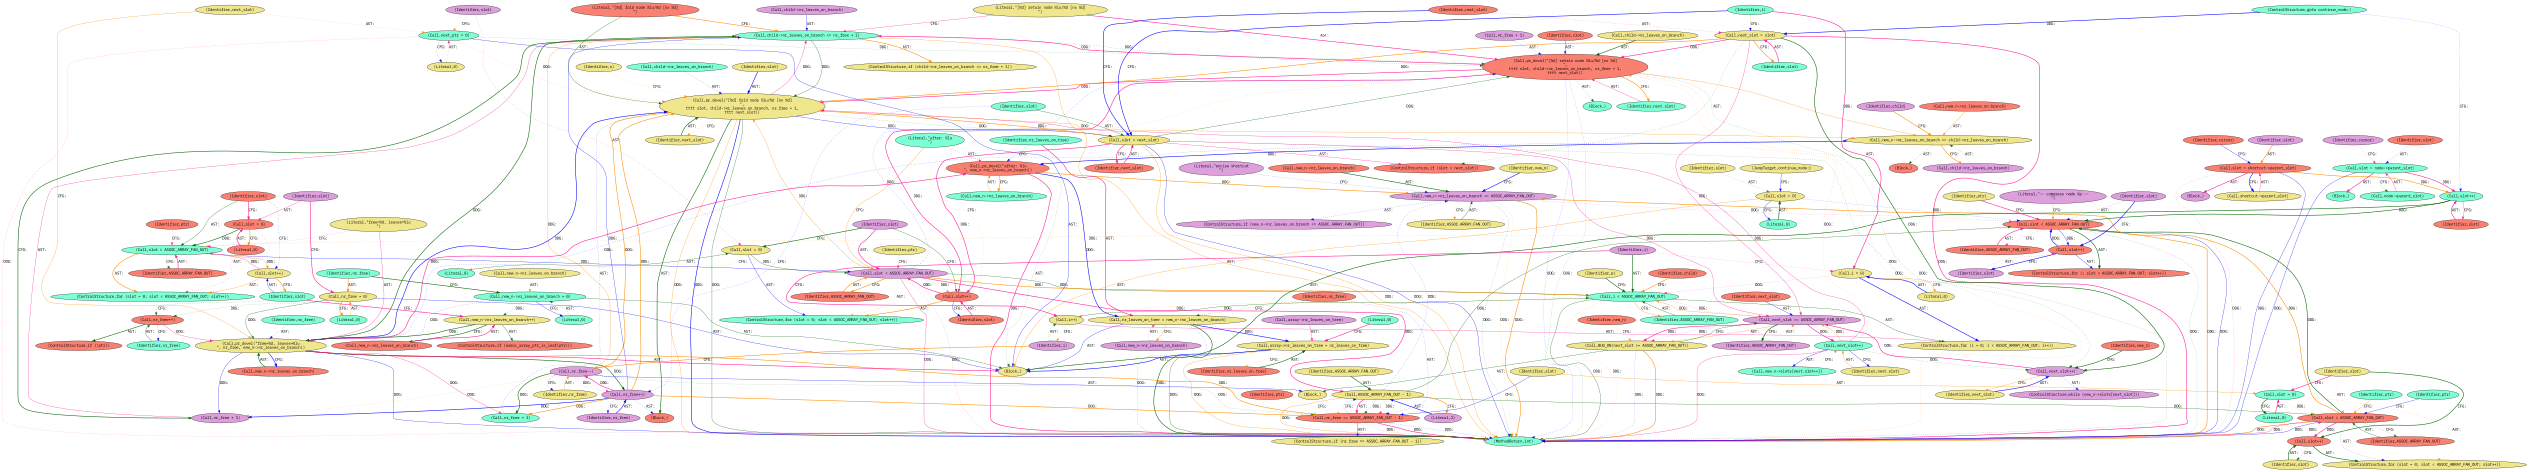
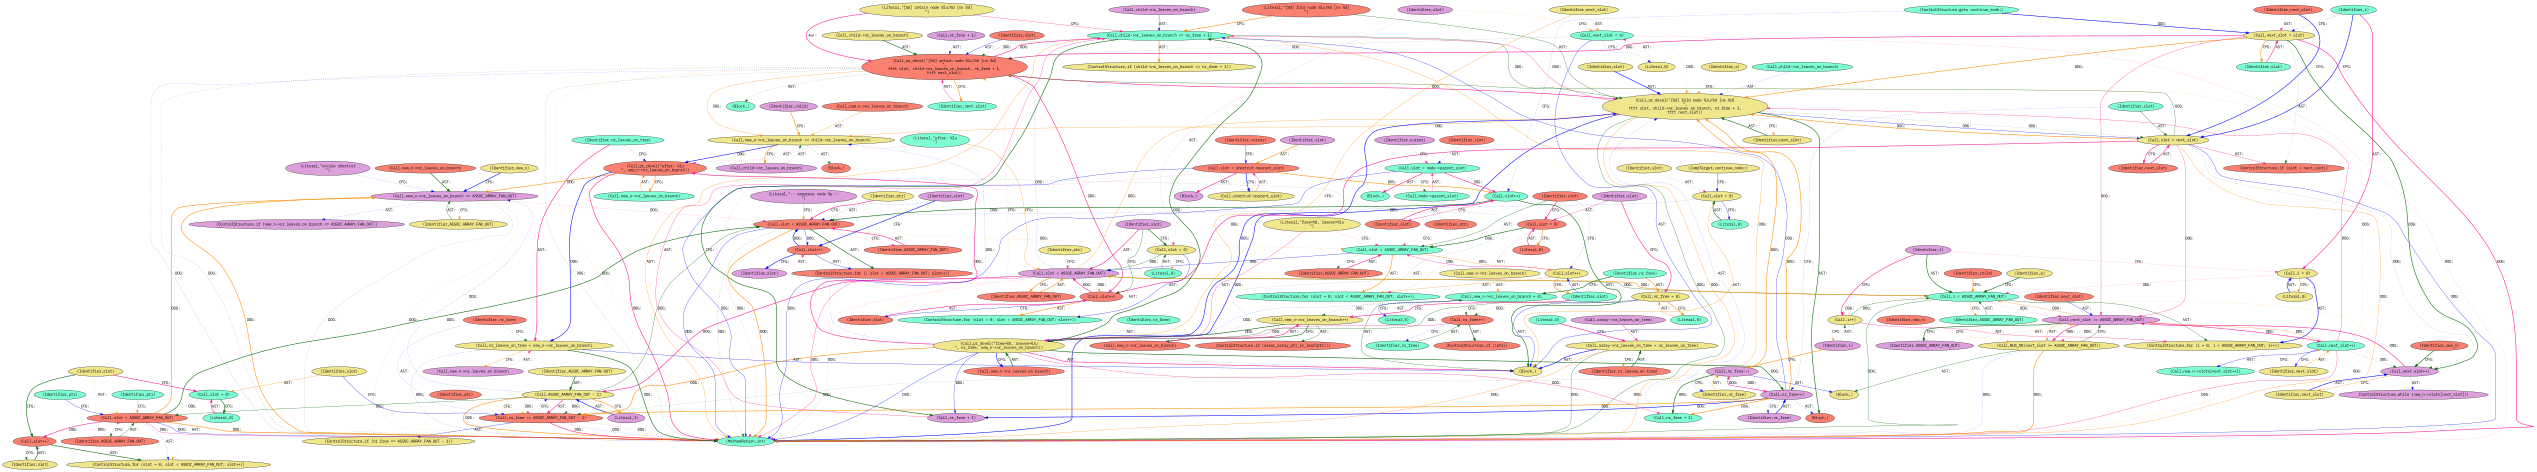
node "(Call,next_ptr = 0)": label "(Call,next_ptr = 0)" -> "(Call,next_slot = 0)"
edge "(Call,nr_leaves_on_tree = new_n->nr_leaves_on_branch)" -> "(Call,array->nr_leaves_on_tree = nr_leaves_on_tree)": removed, label "DDG:"
edge "(Call,ASSOC_ARRAY_FAN_OUT - 1)" -> "(MethodReturn,int)": style solid -> bold
